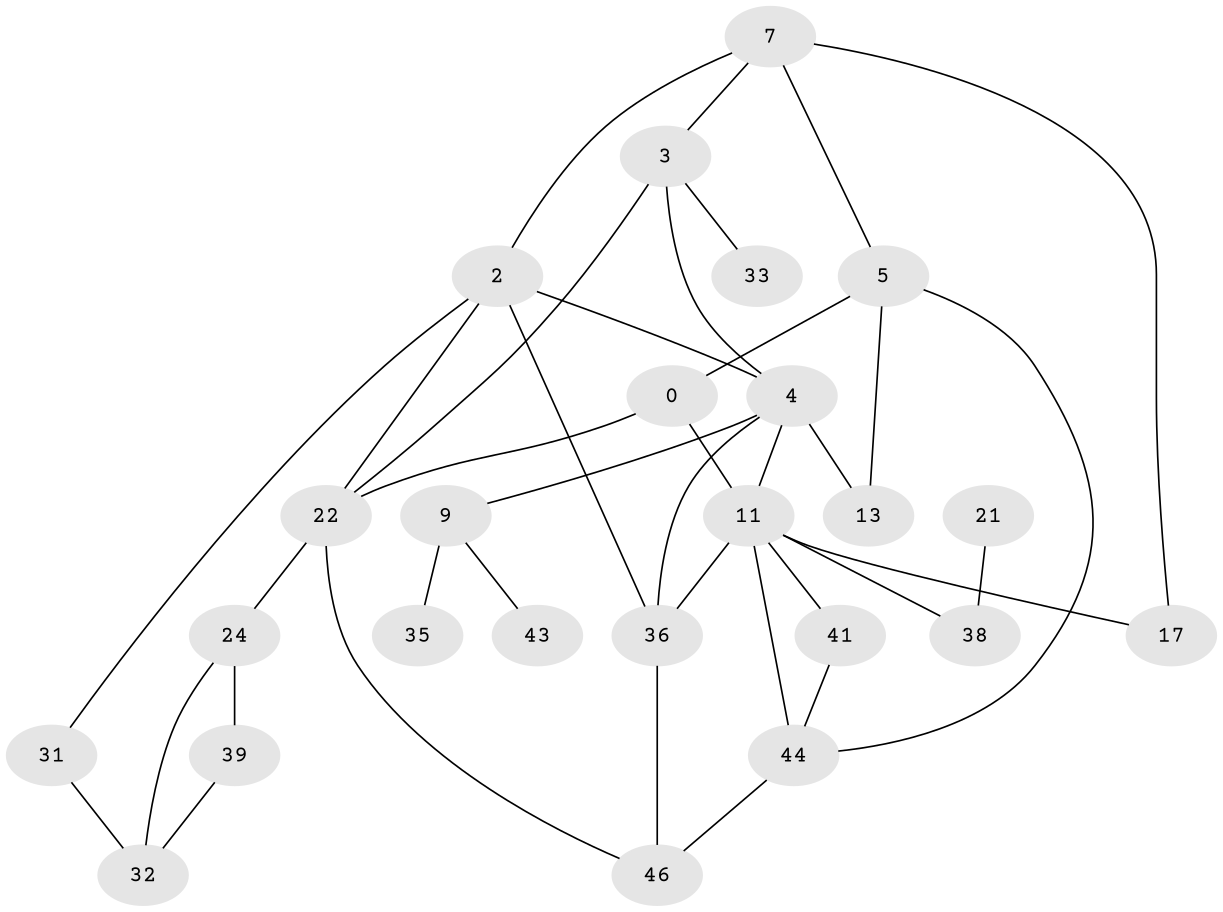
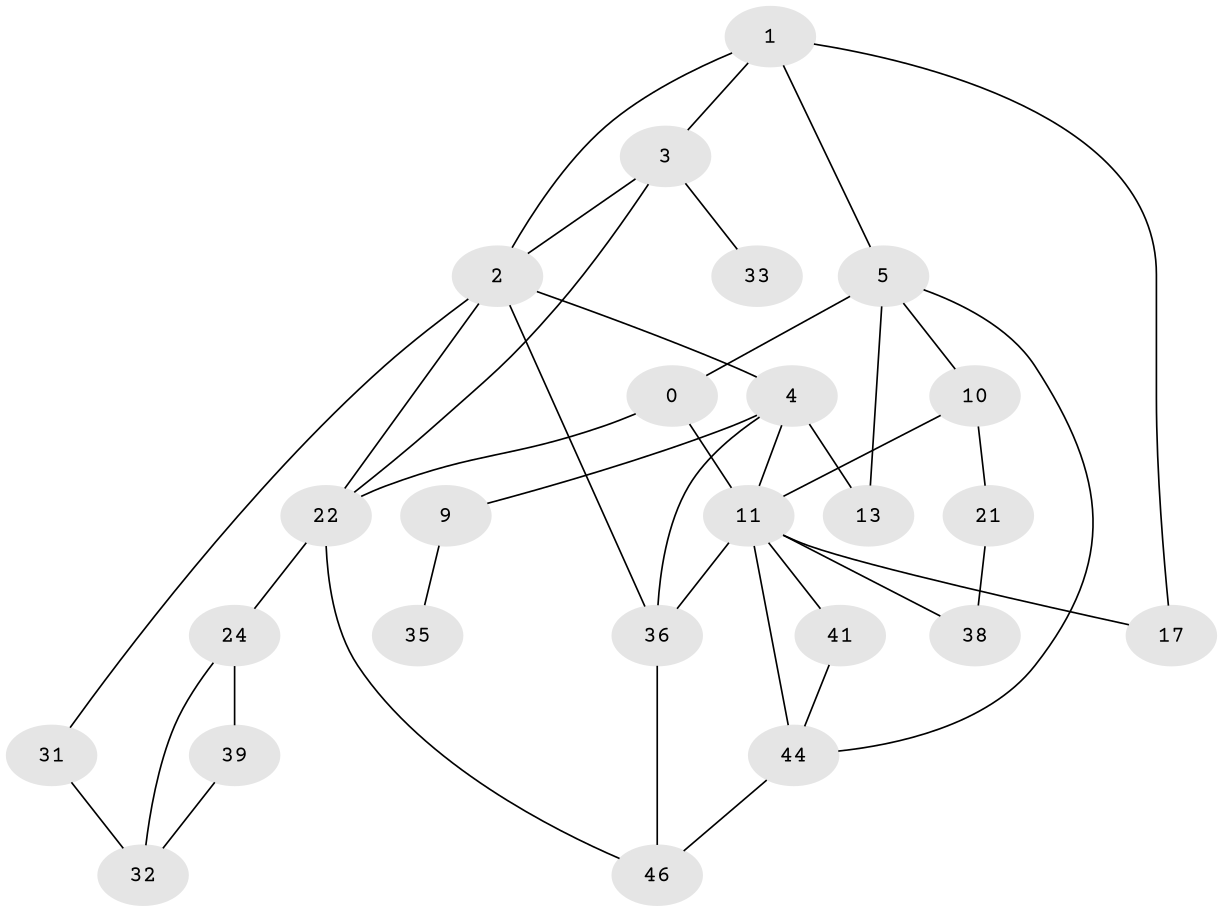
node "7": label "7" -> "1"
edge "3" -- "4": now "3" -- "2"
node "10": added
node "43": removed
